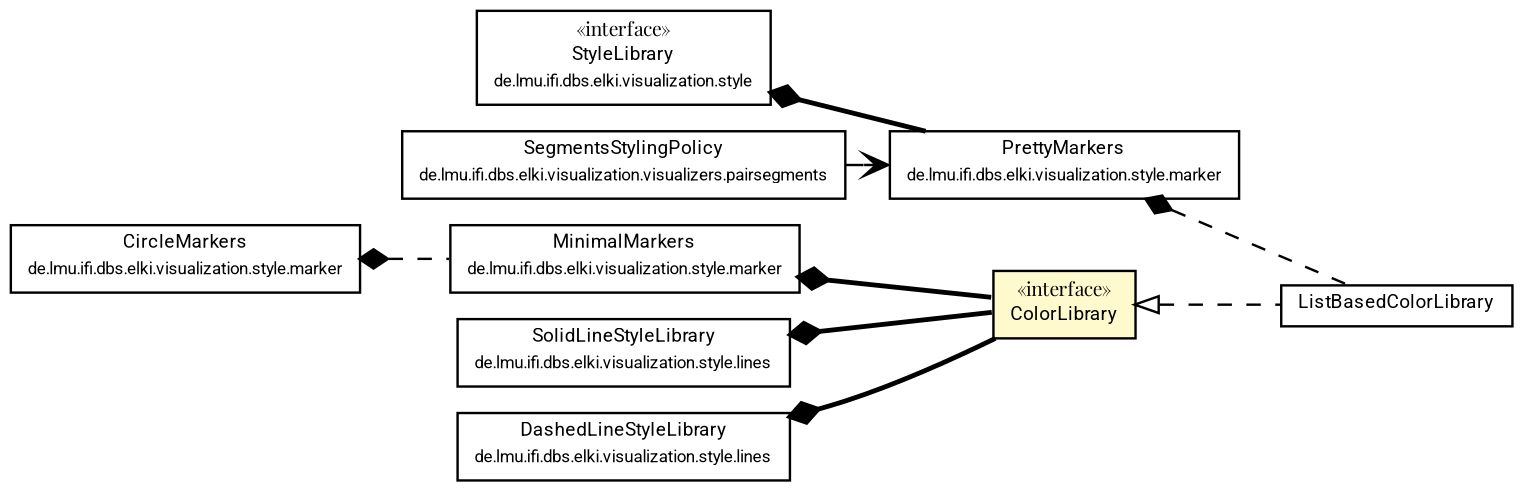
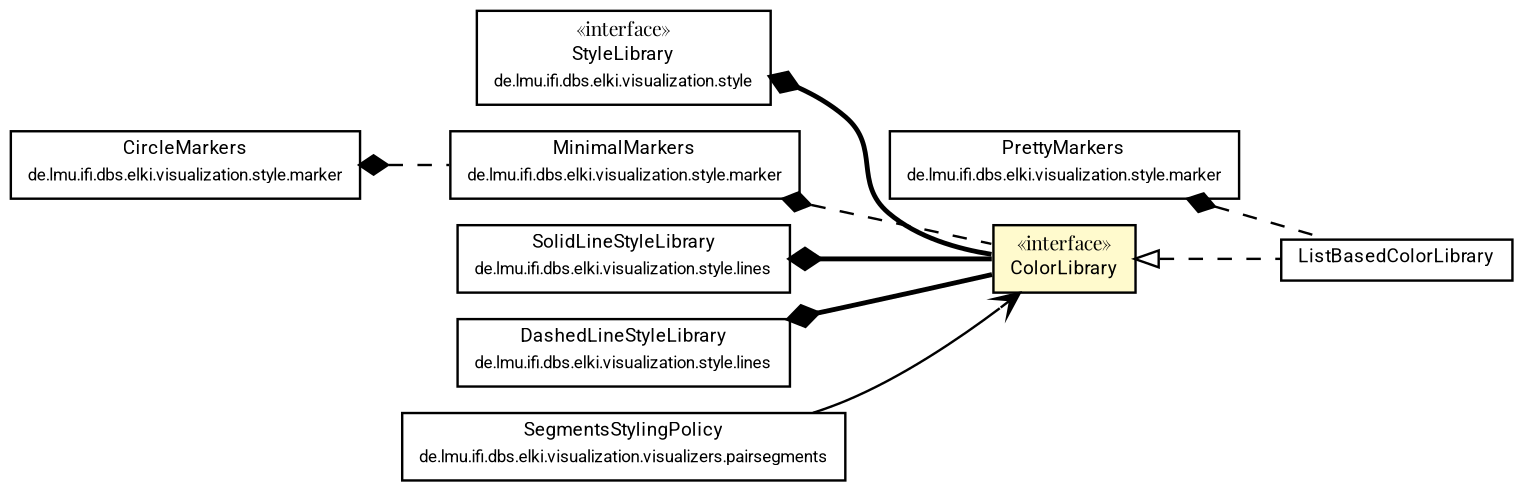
edge "PrettyMarkers" -> "StyleLibrary": now "ColorLibrary" -> "StyleLibrary"
edge "SegmentsStylingPolicy" -> "PrettyMarkers": now "SegmentsStylingPolicy" -> "ColorLibrary"
edge "ColorLibrary" -> "MinimalMarkers": style bold -> dashed
